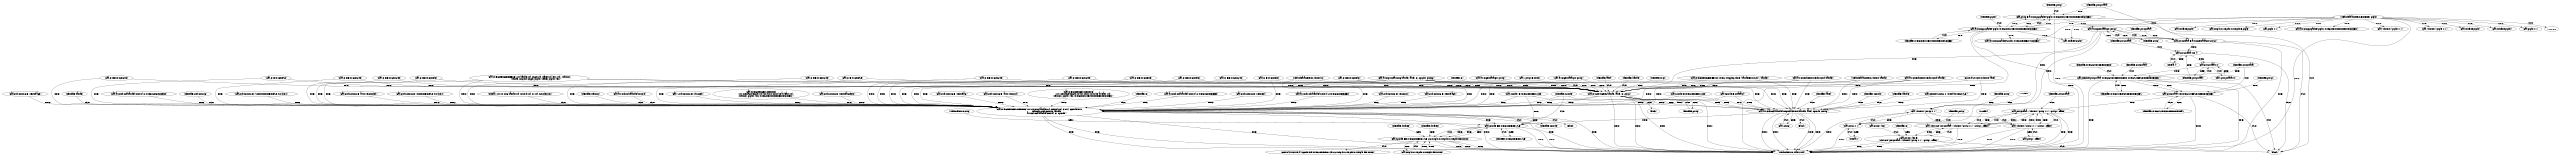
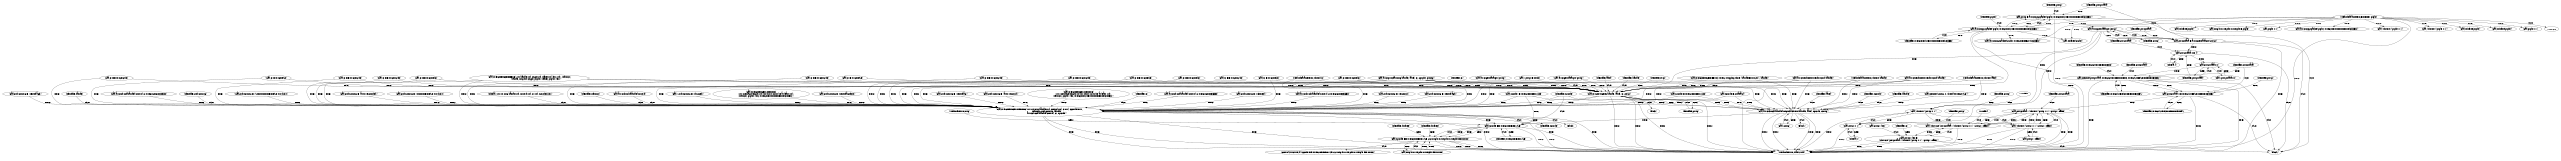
node "(ControlStructure,uint8_t label)": label "(ControlStructure,uint8_t label)" -> "(MethodParameterIn,uint8_t label)"
